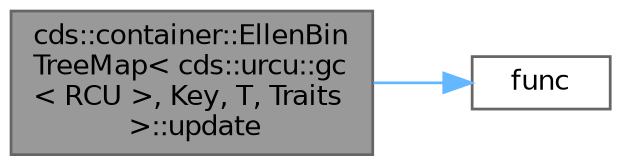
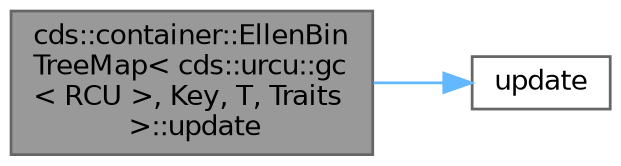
node "func": label "func" -> "update"
